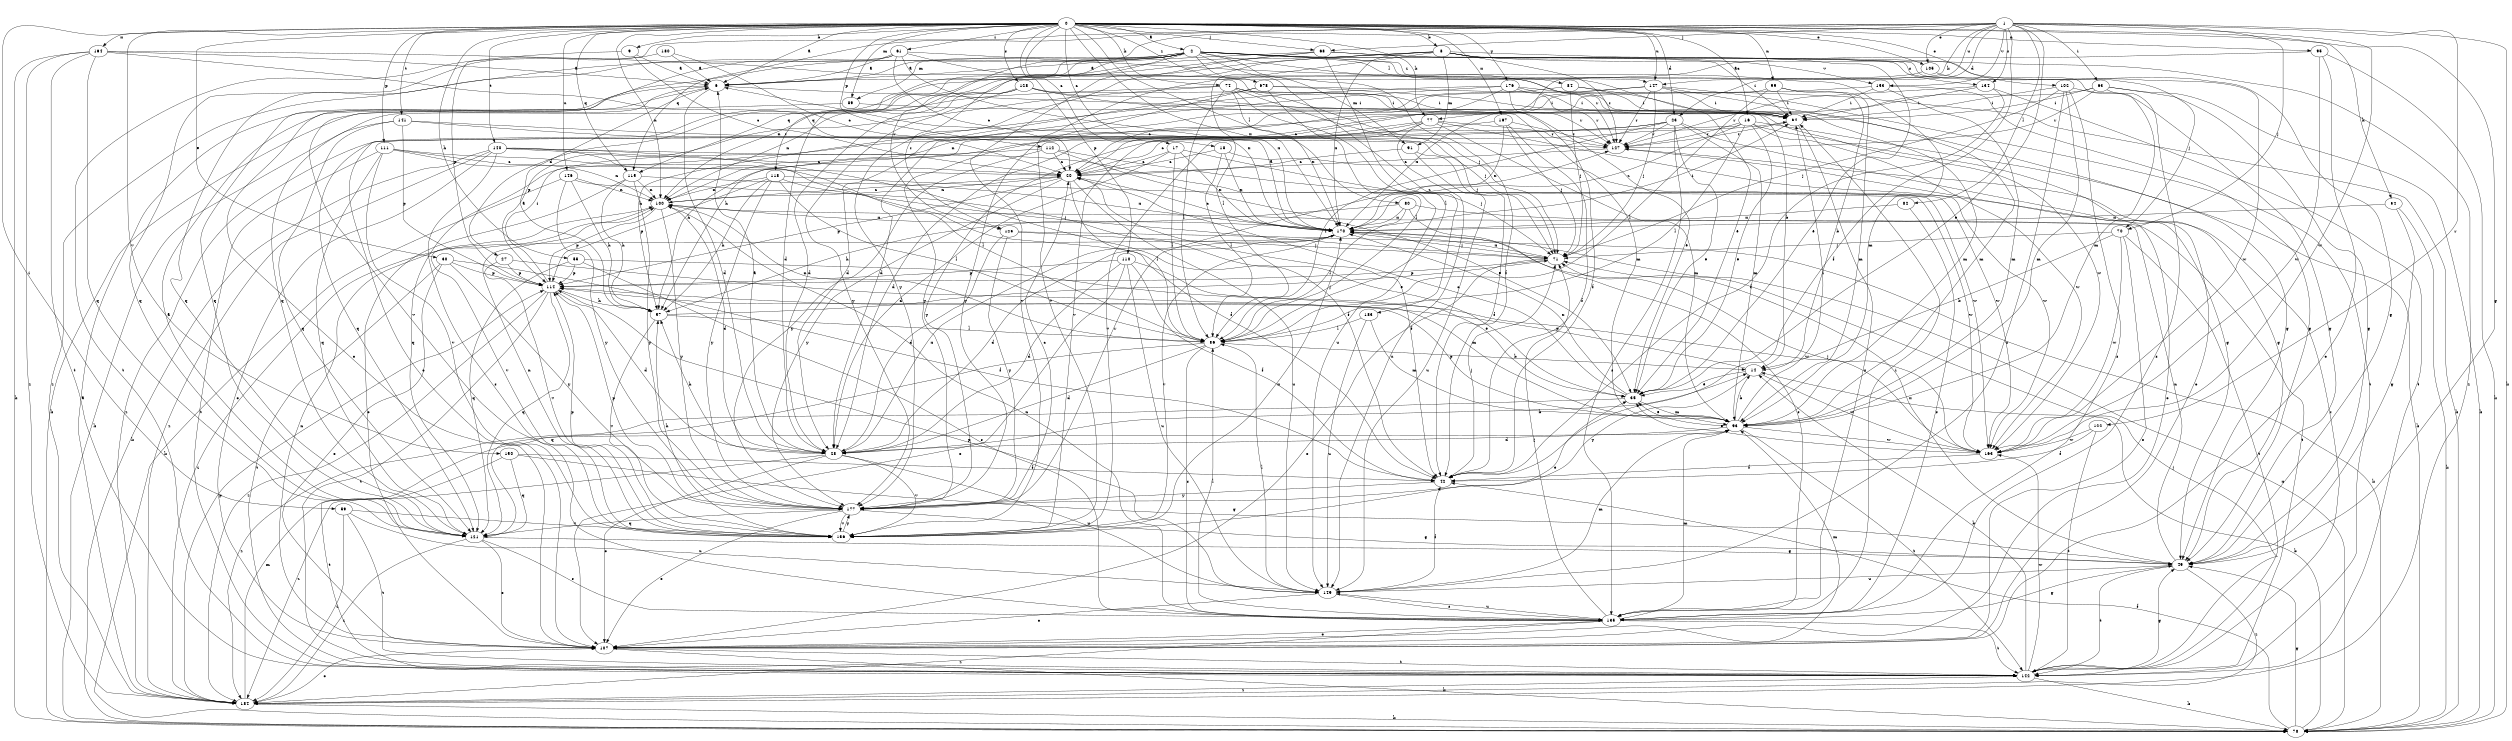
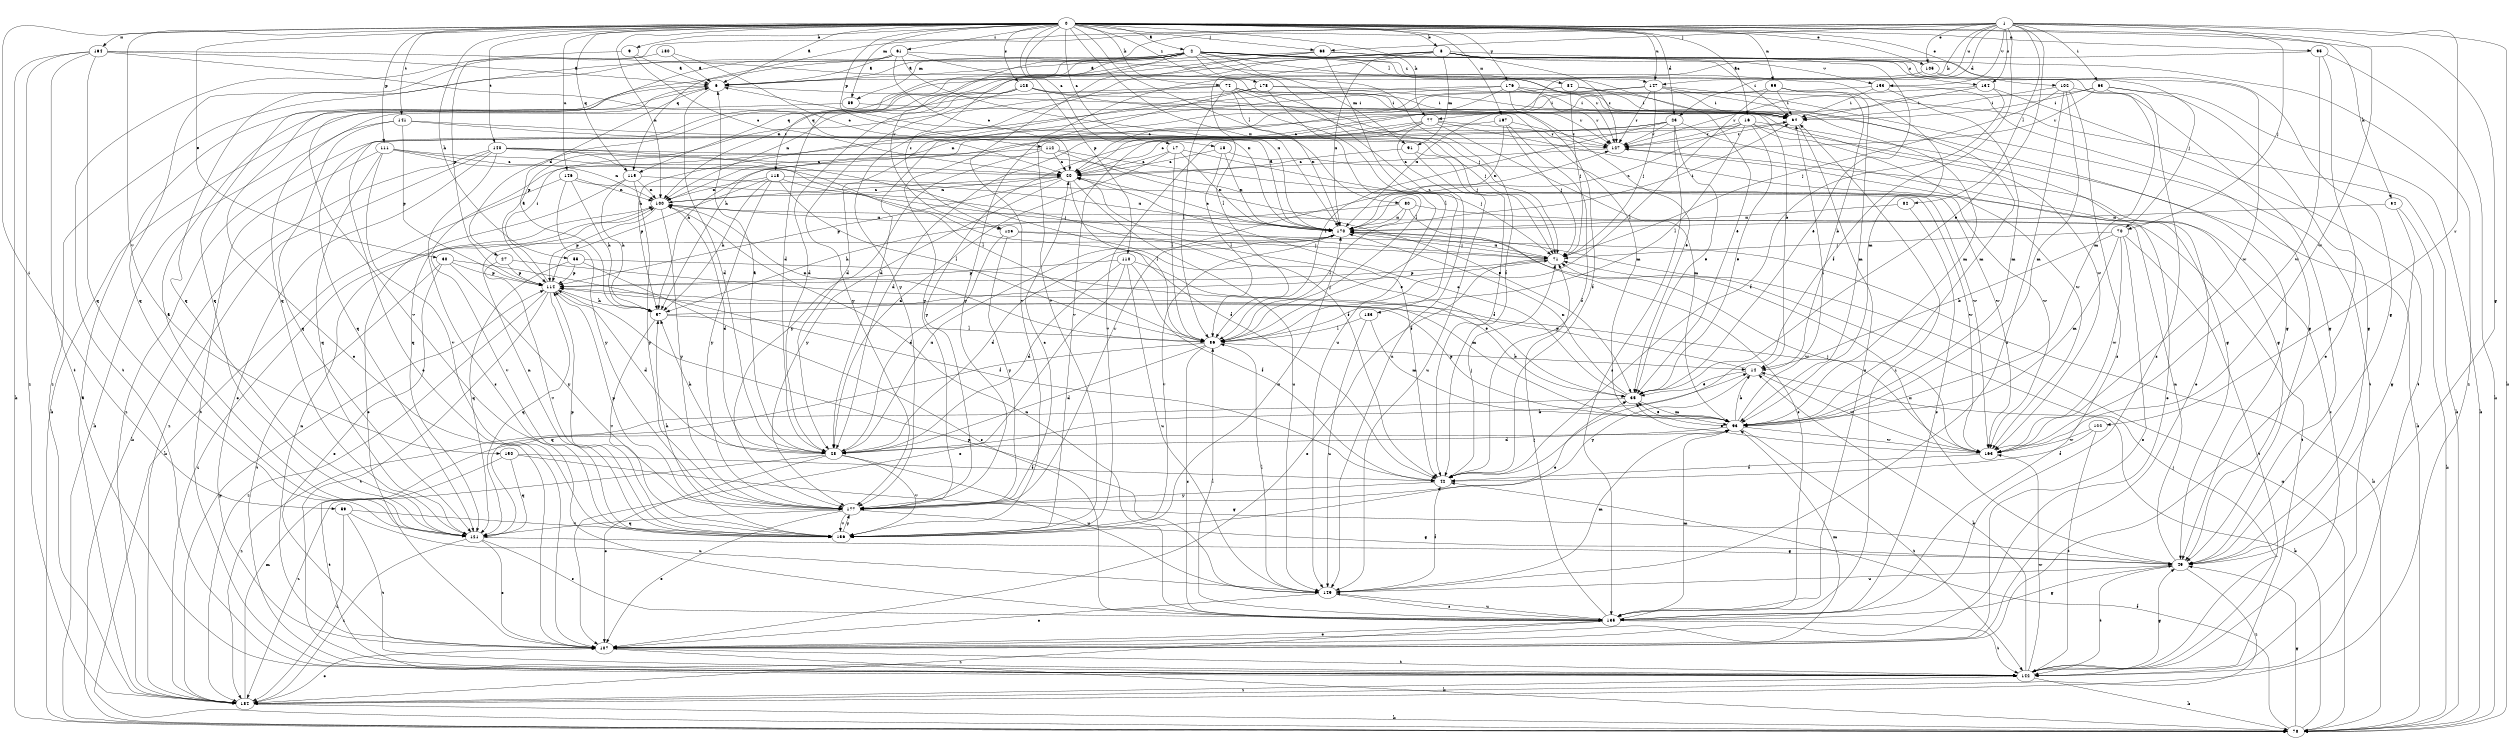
node "678": label "678" -> "178"
edge "23" -> "93": now "70" -> "93"
